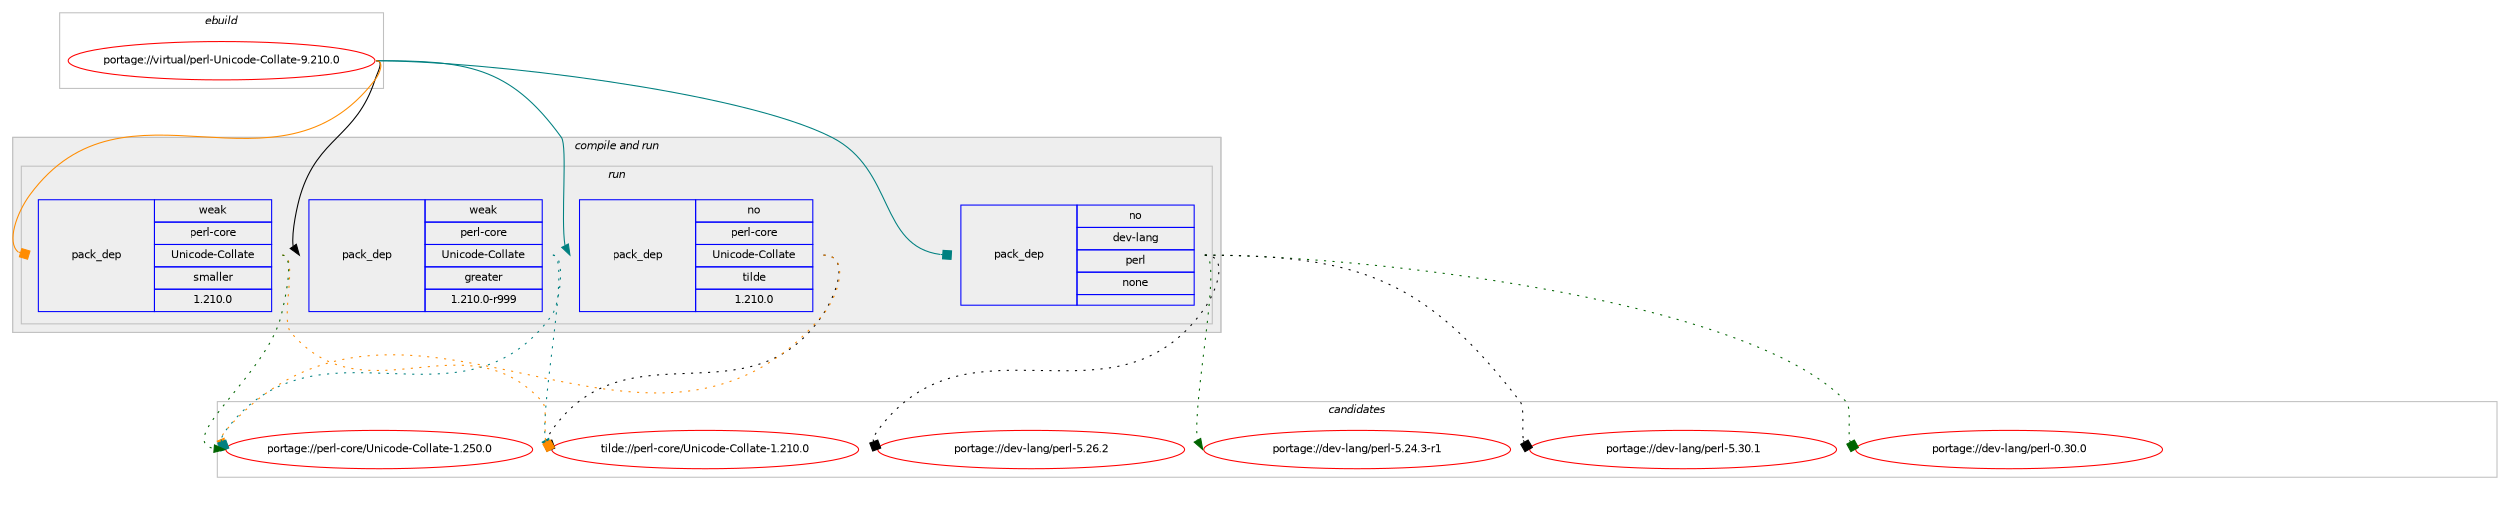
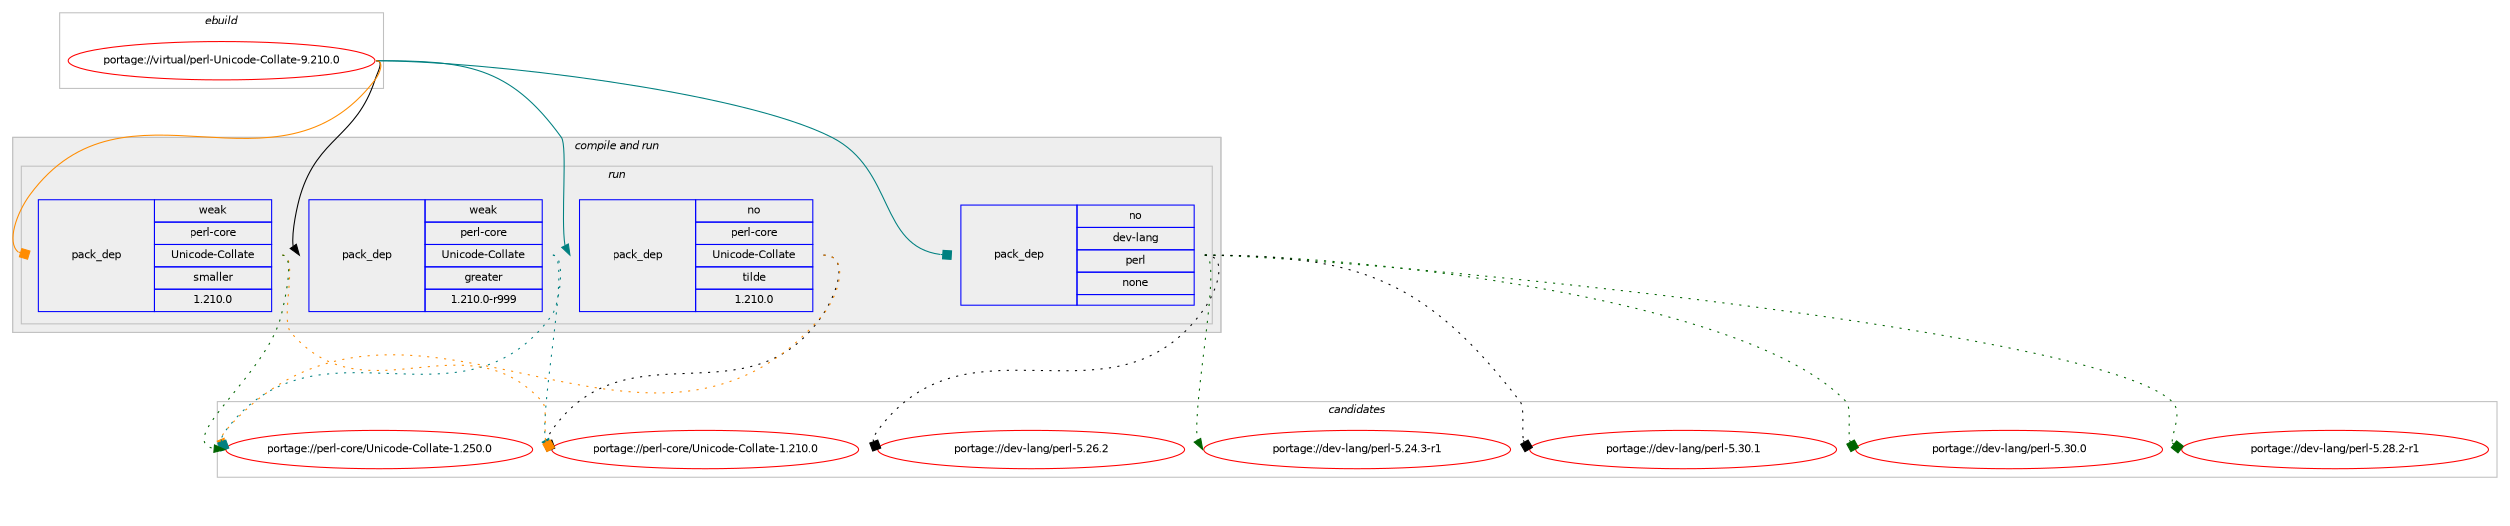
node "tilde://perl-core/Unicode-Collate-1.210.0": label "tilde://perl-core/Unicode-Collate-1.210.0" -> "portage://perl-core/Unicode-Collate-1.210.0"
node "portage://dev-lang/perl-0.30.0": label "portage://dev-lang/perl-0.30.0" -> "portage://dev-lang/perl-5.30.0"
node "portage://dev-lang/perl-5.28.2-r1": added
